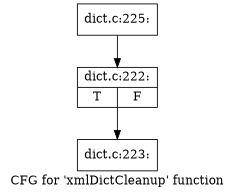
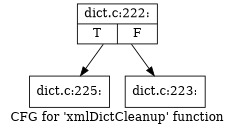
edge "dict.c:225:" -> "dict.c:222:": reversed
